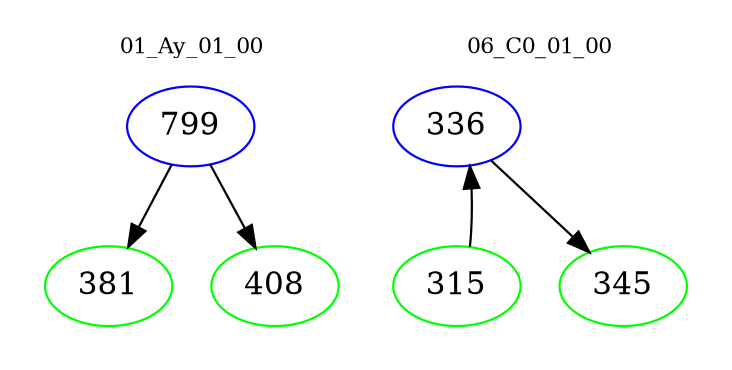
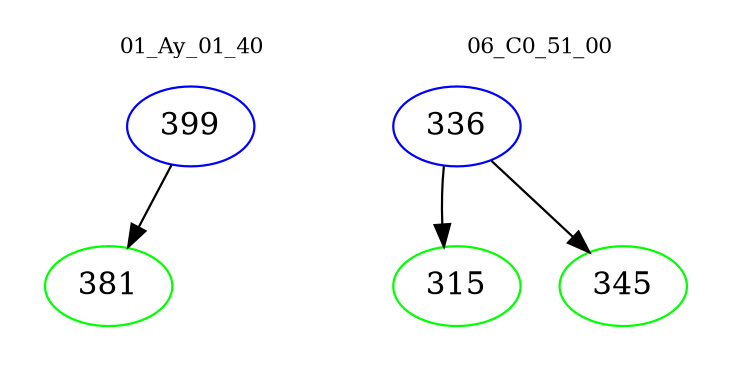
cluster "01_Ay_01_00": label "01_Ay_01_00" -> "01_Ay_01_40"
cluster "06_C0_01_00": label "06_C0_01_00" -> "06_C0_51_00"
node "799": label "799" -> "399"
edge "315" -> "336": reversed
node "408": removed
